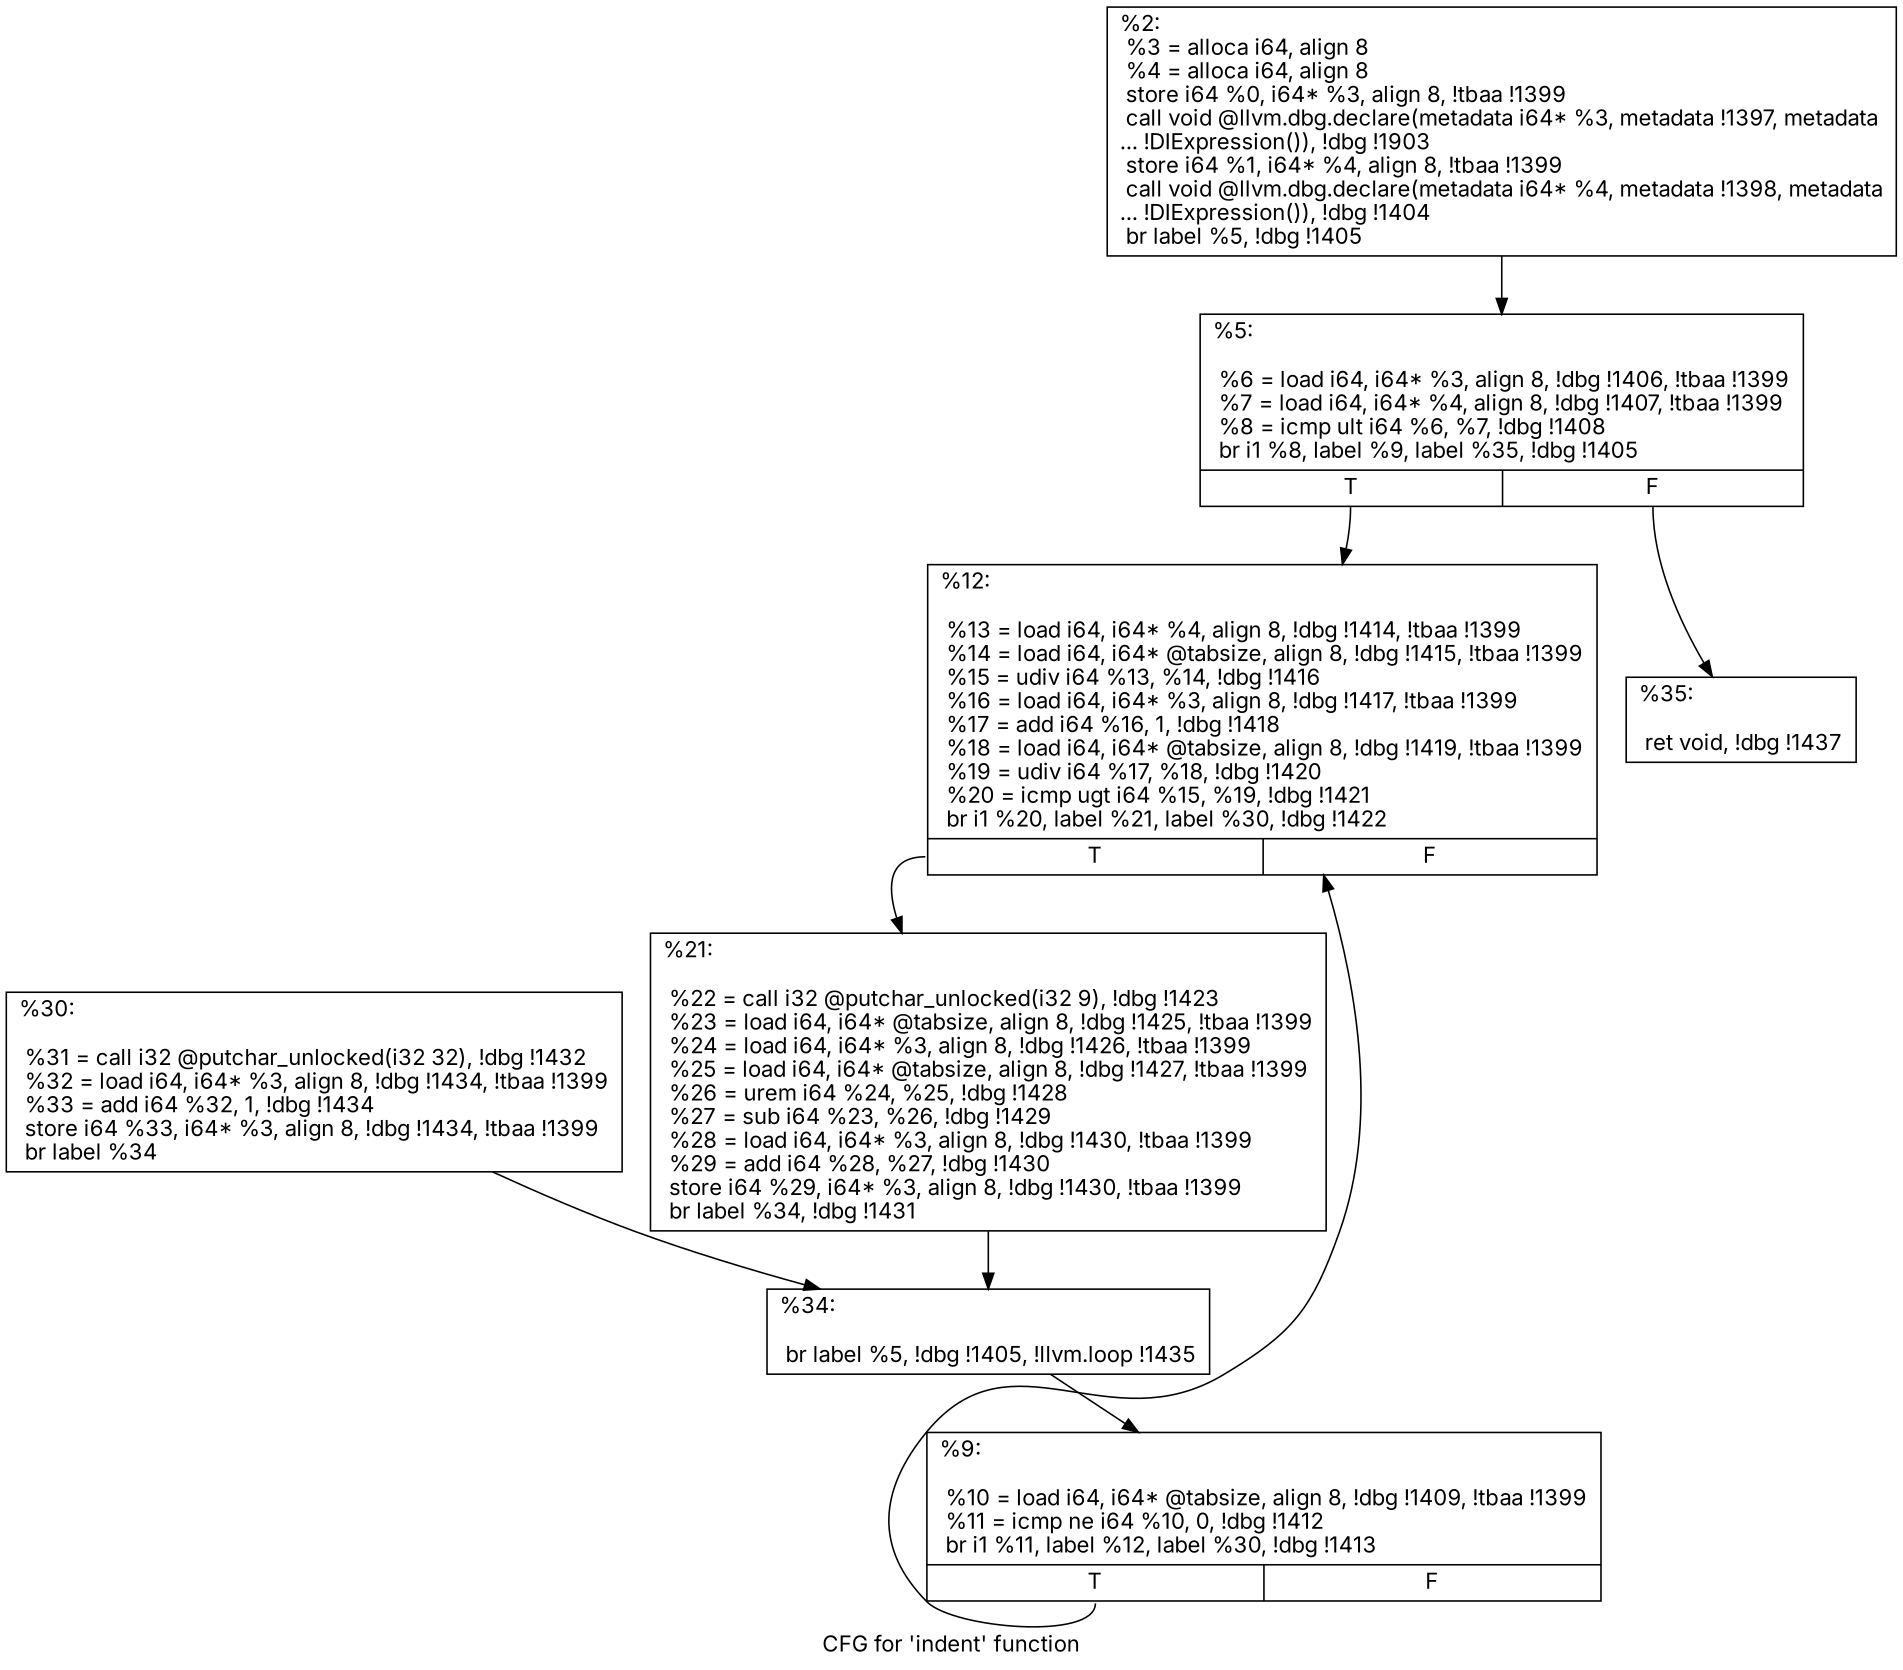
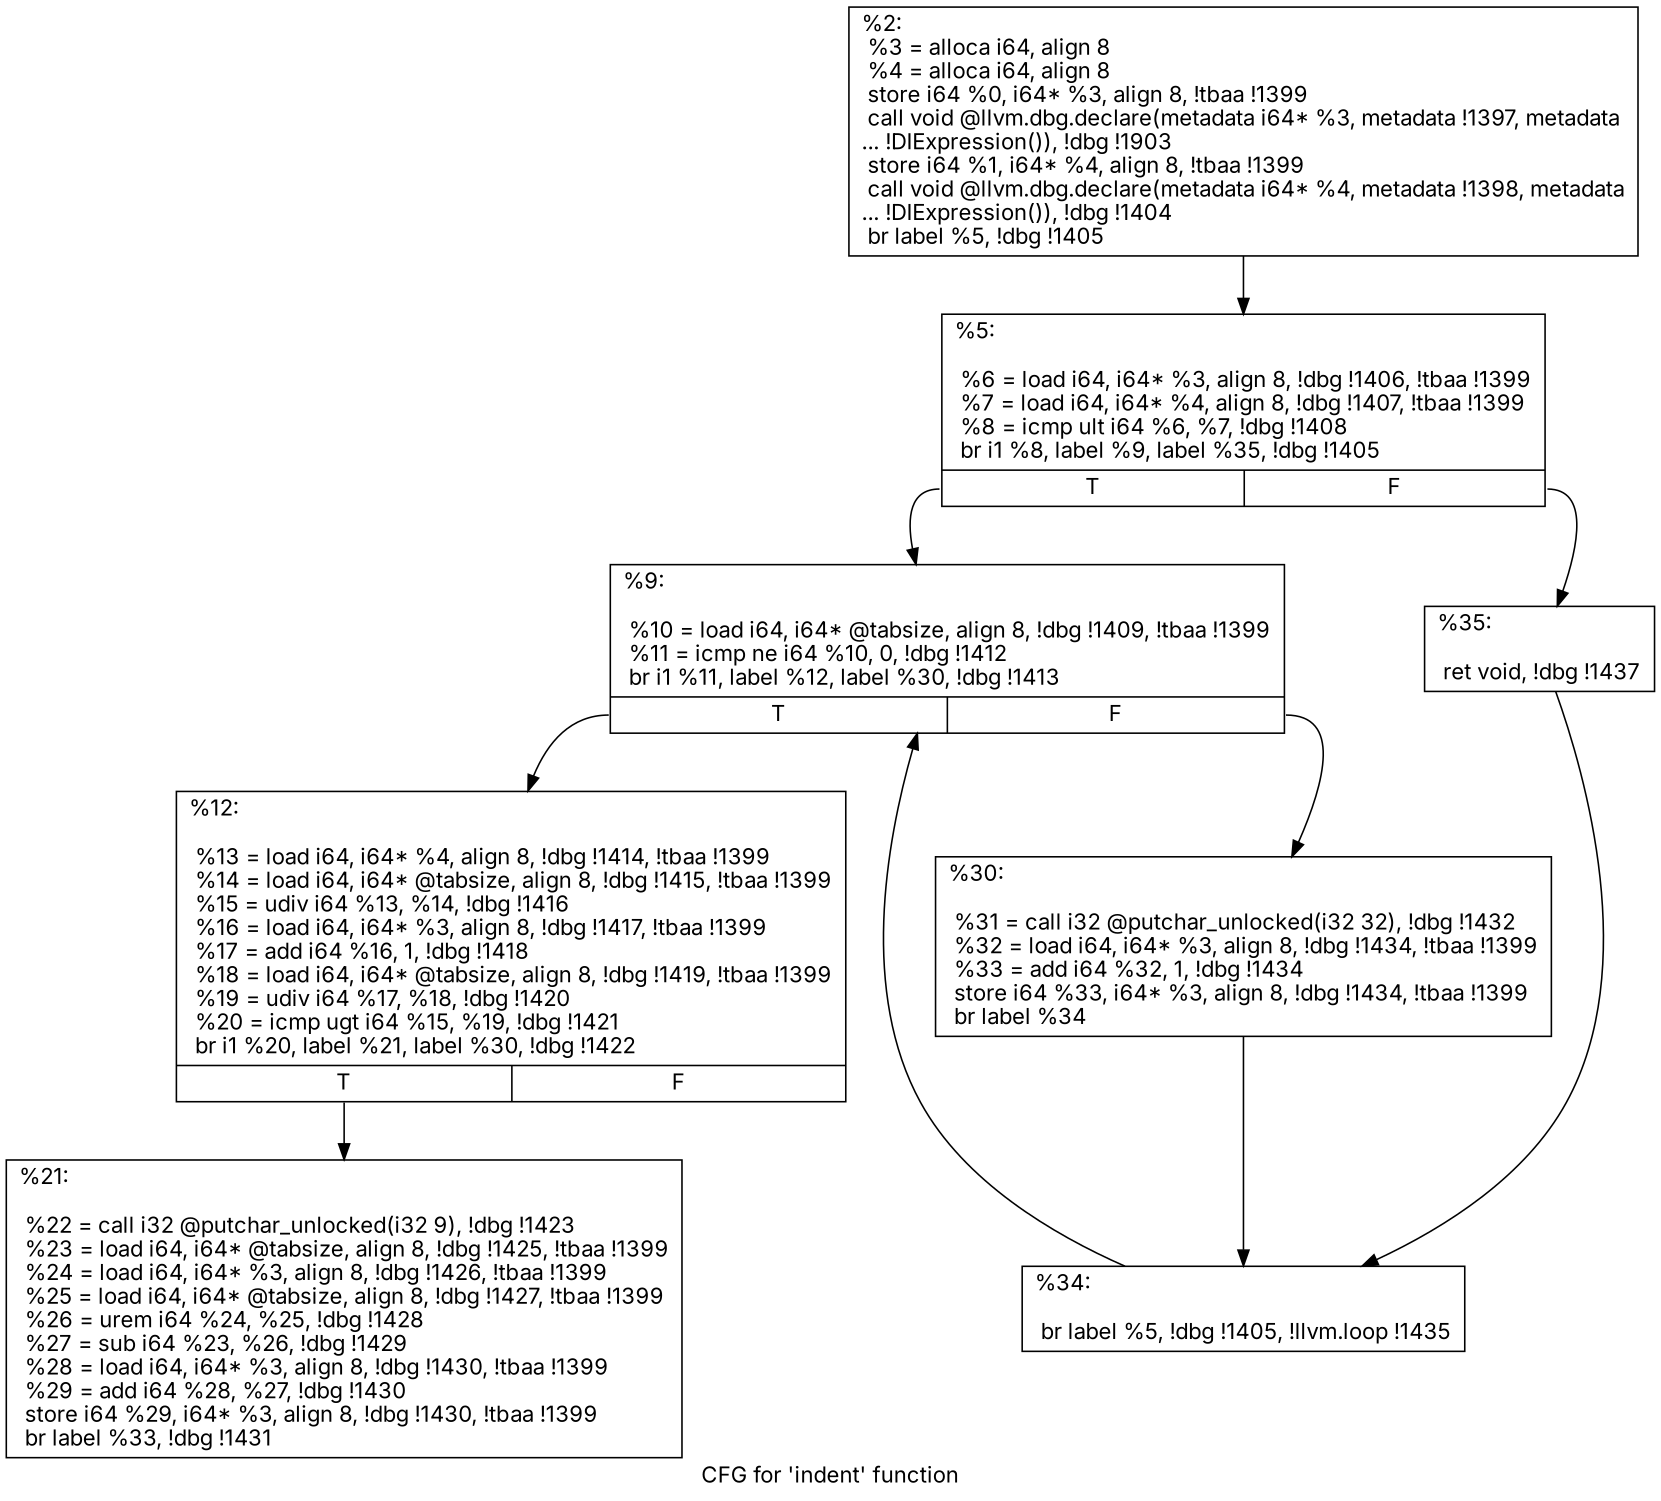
edge "%5:" -> "%12:": now "%5:" -> "%9:"
edge "%9:" -> "%30:": added
node "%21:": text "br label %34, !dbg !1431" -> "br label %33, !dbg !1431"
edge "%21:" -> "%34:": now "%35:" -> "%34:"
